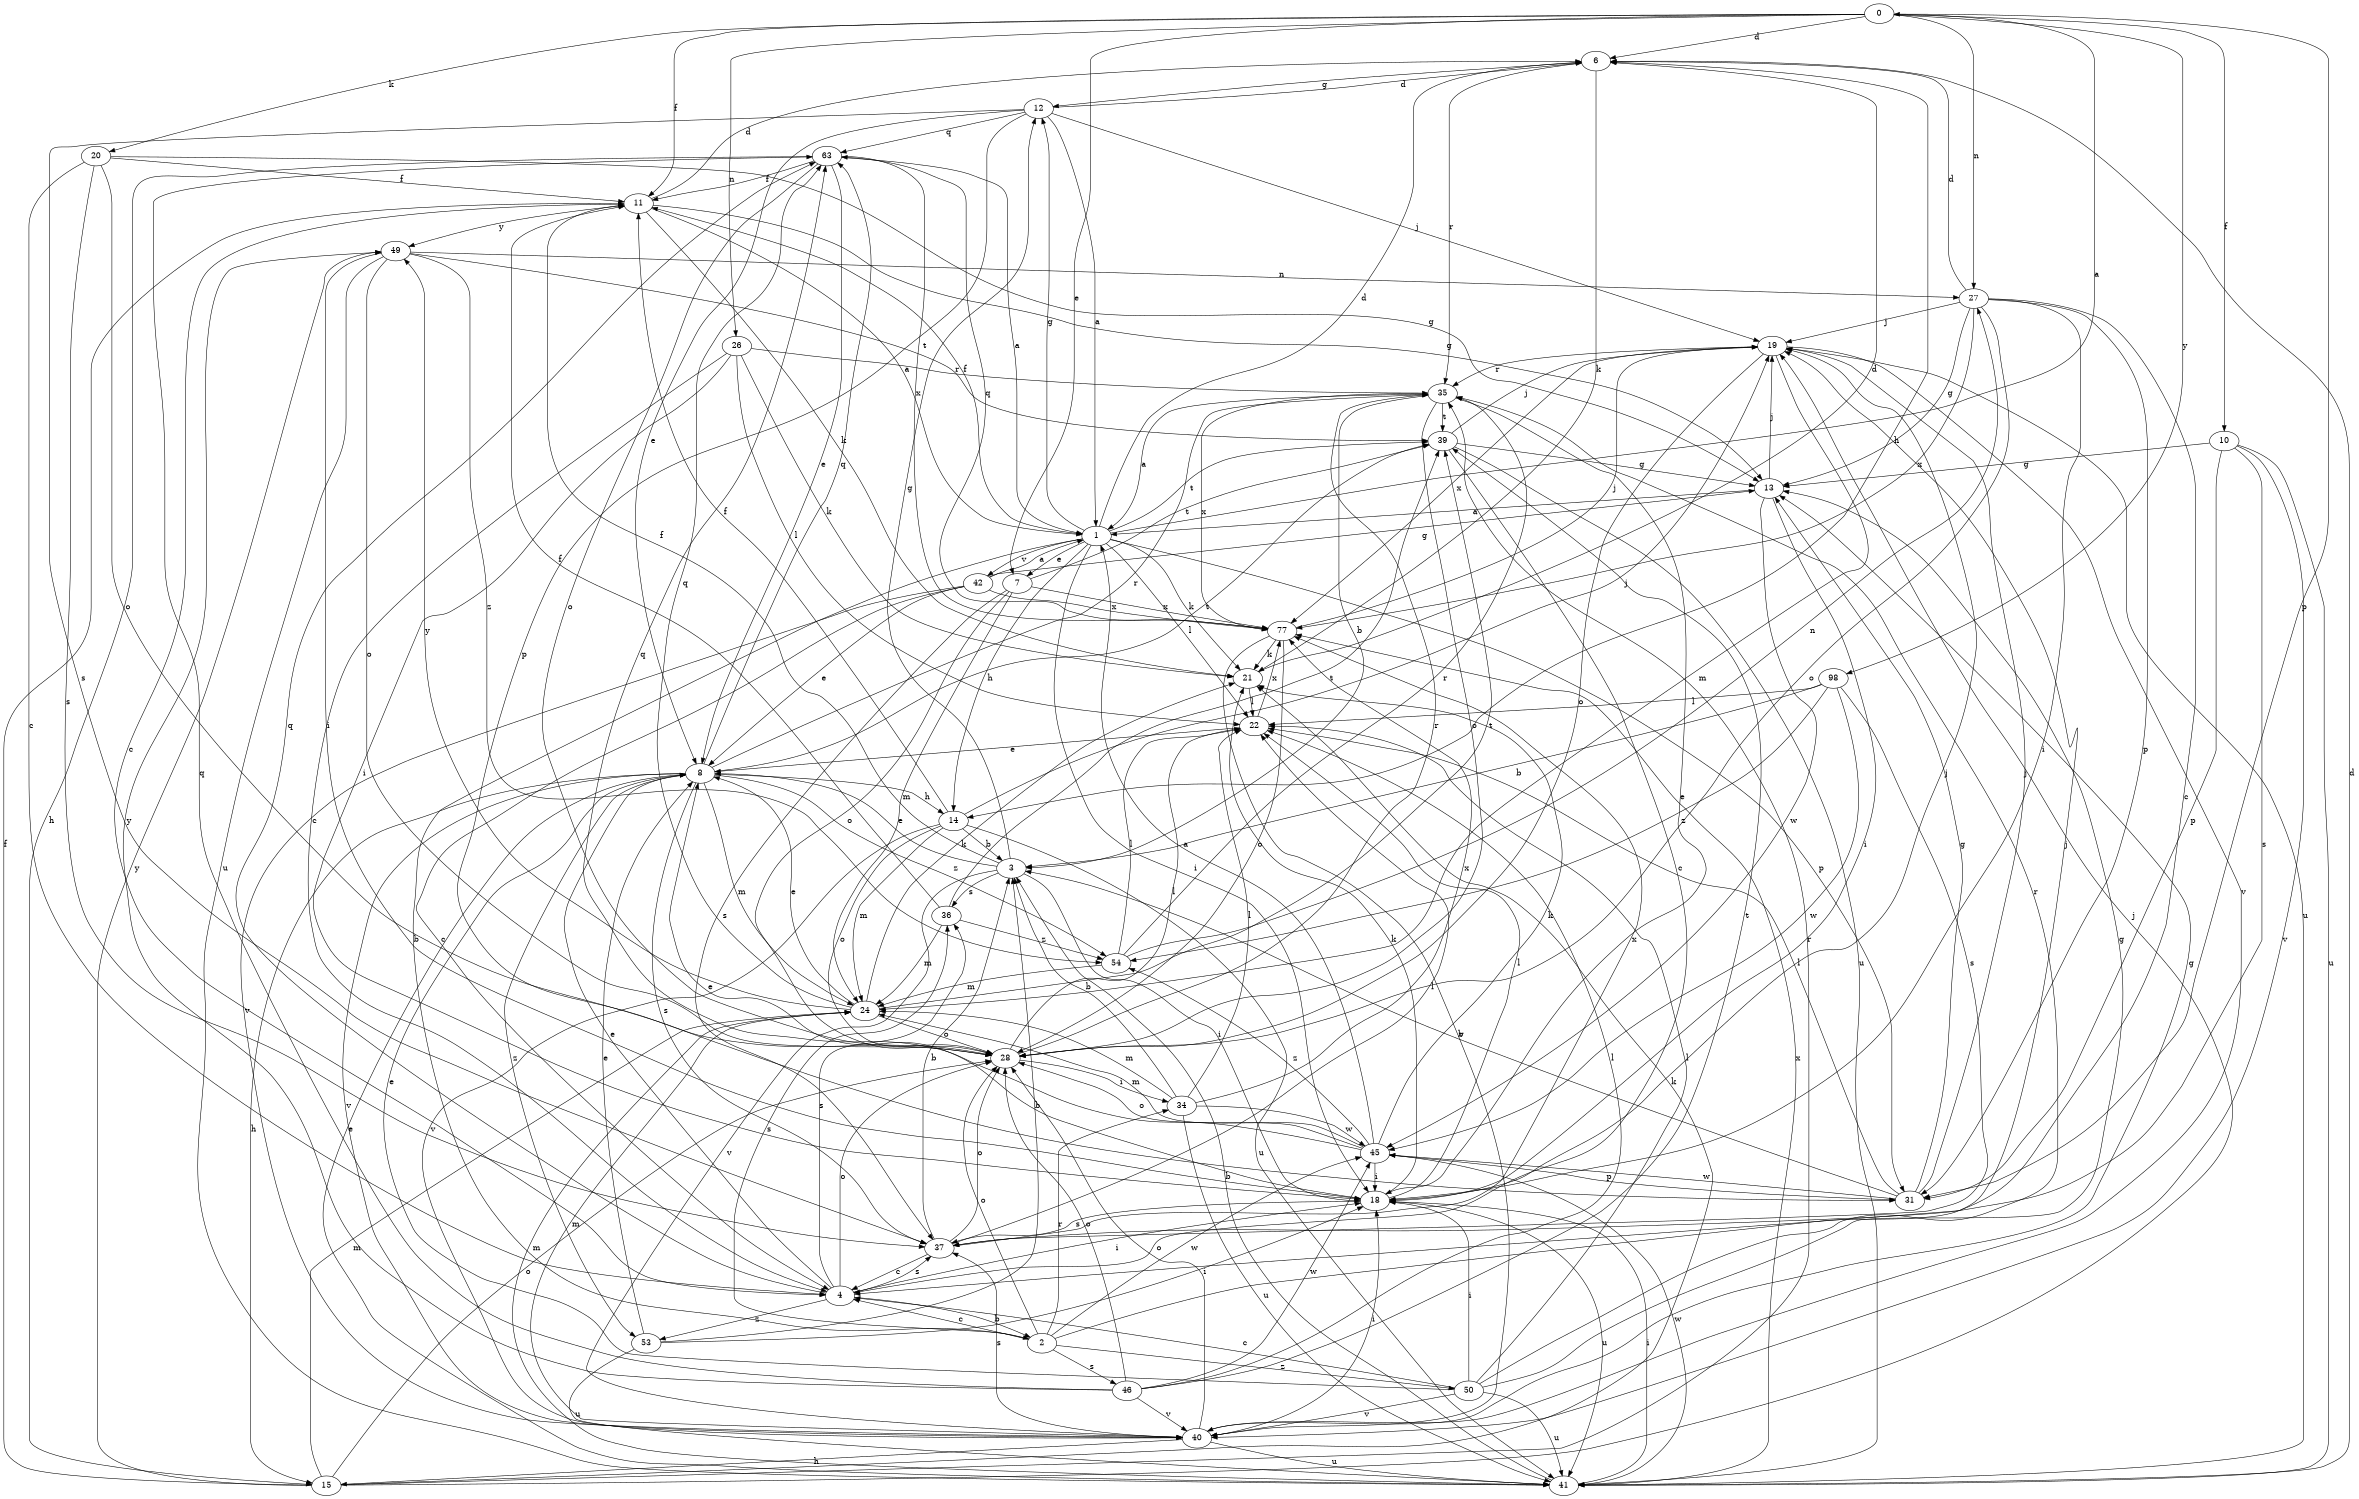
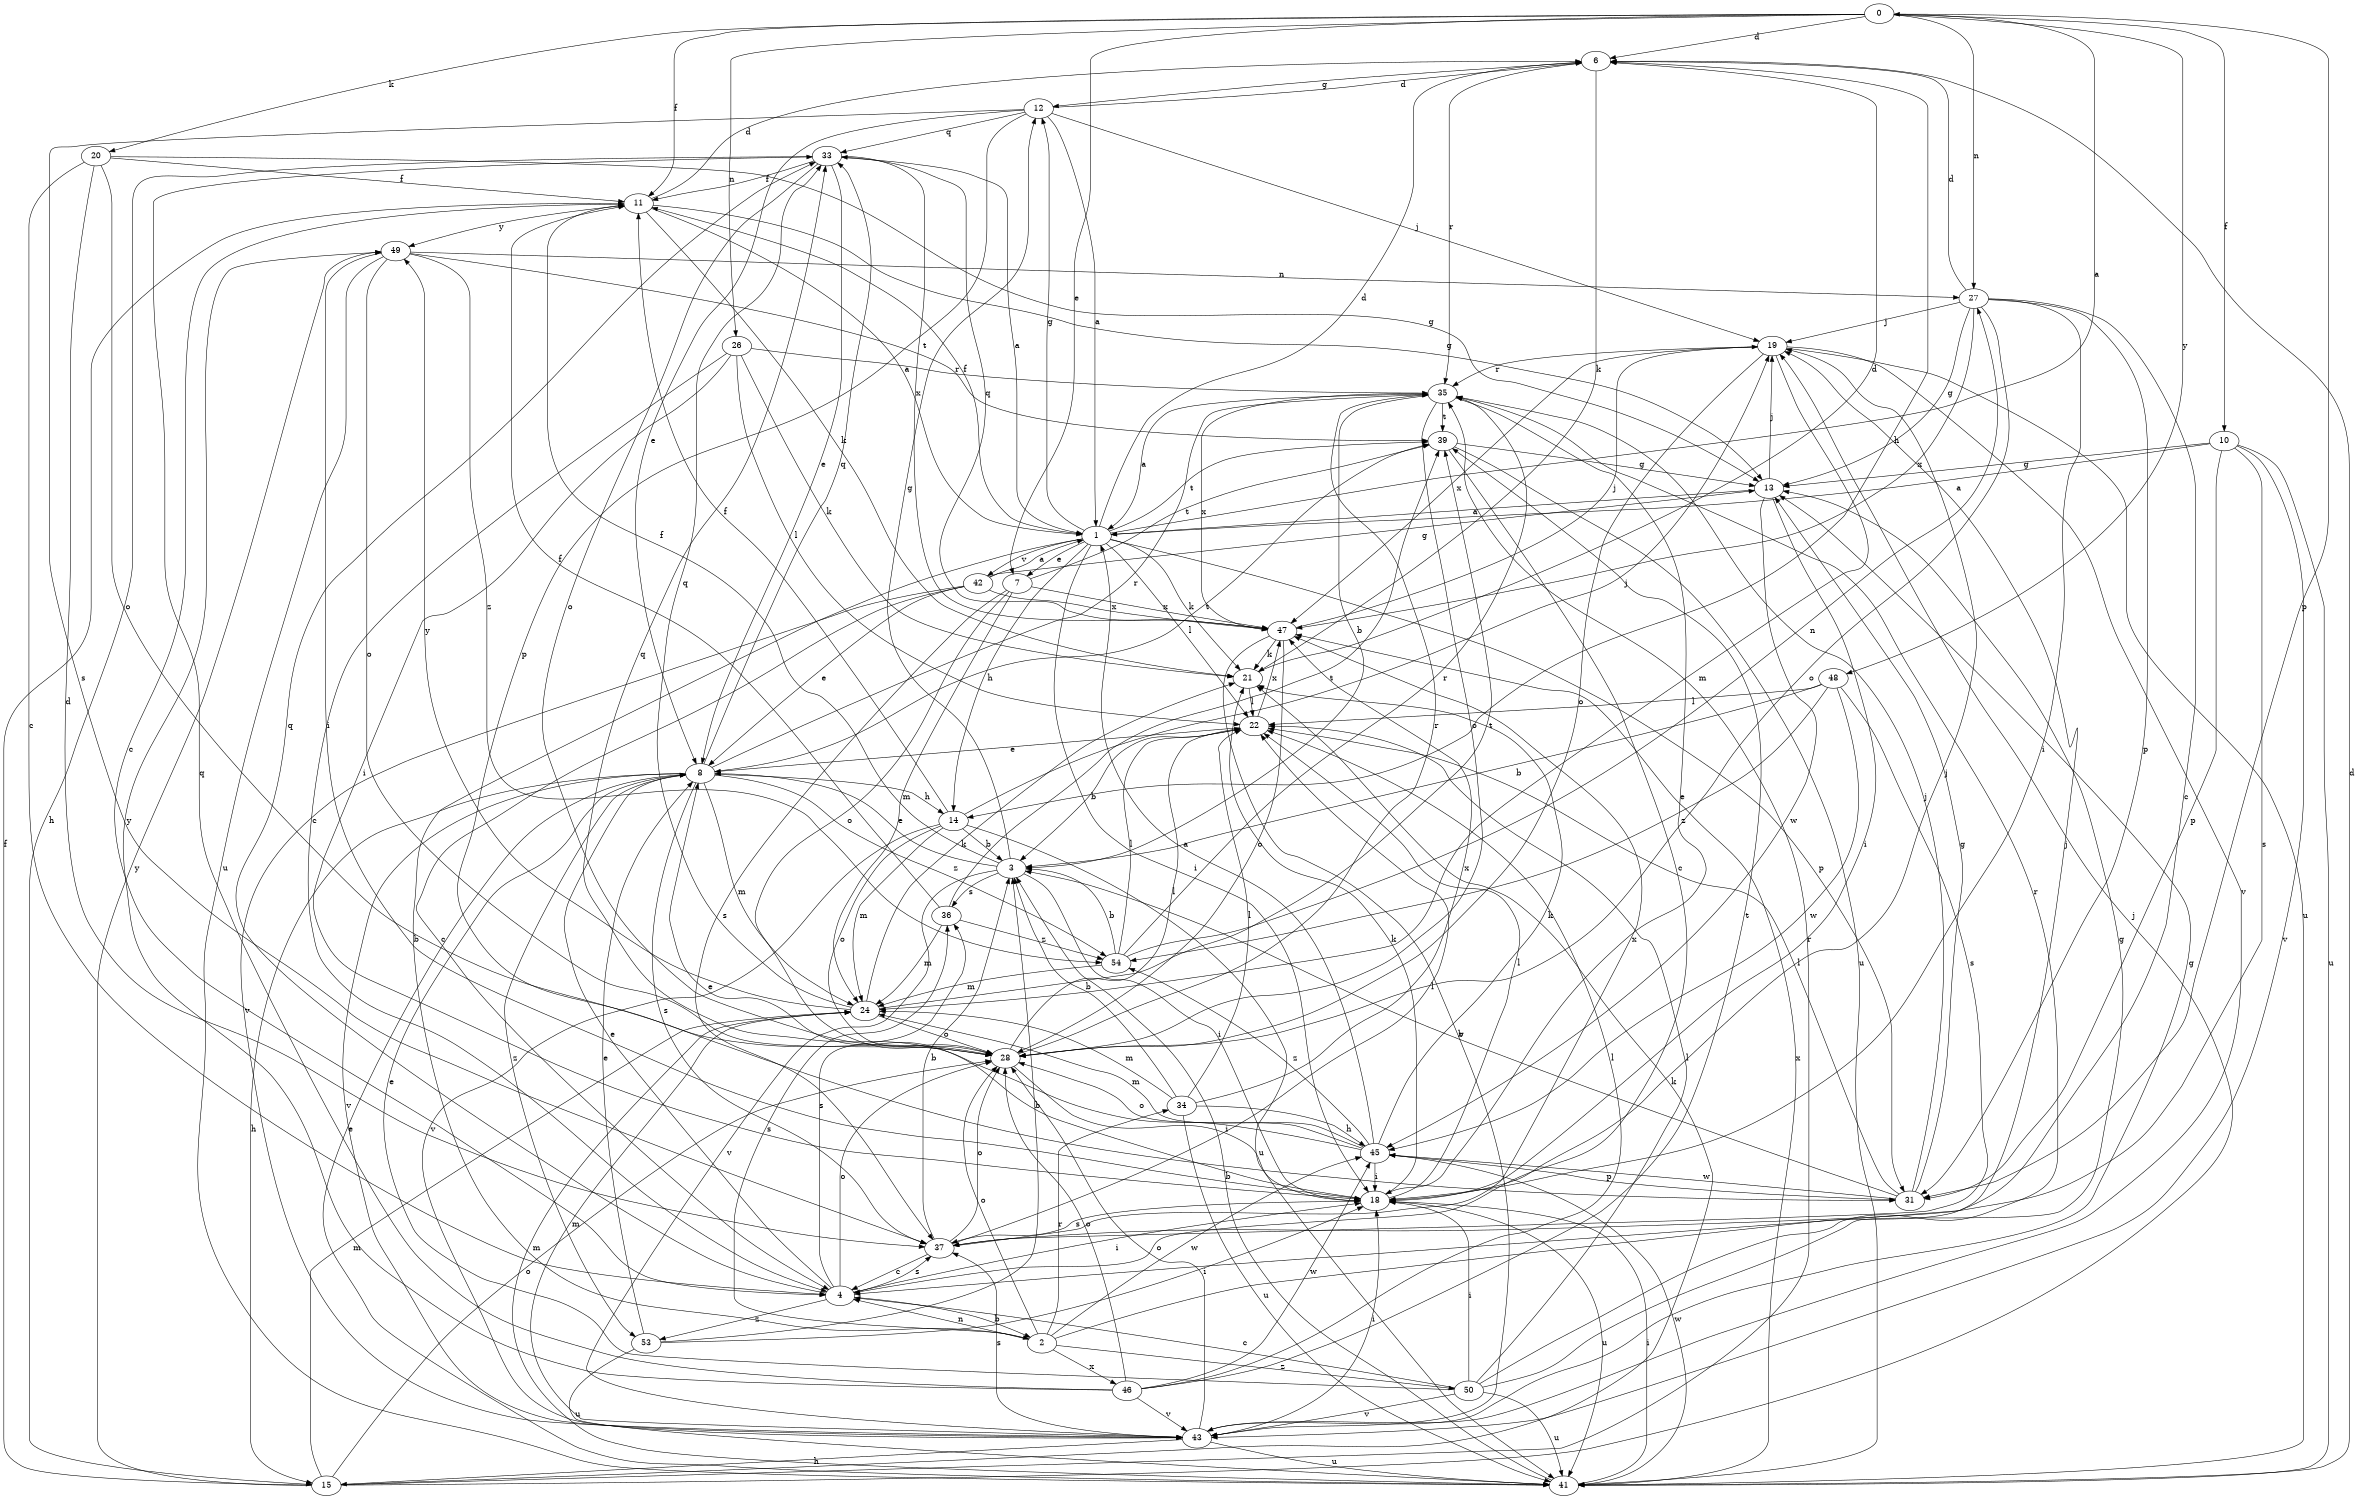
node "63": label "63" -> "33"
edge "39" -> "19": removed, label "j"
edge "10" -> "1": added, label "a"
node "77": label "77" -> "47"
node "98": label "98" -> "48"
edge "20" -> "37": label "s" -> "d"
edge "31" -> "19": now "31" -> "35"
edge "22" -> "3": added, label "b"
edge "24" -> "8": removed, label "e"
edge "54" -> "3": added, label "b"
edge "28" -> "34": now "28" -> "18"
edge "34" -> "45": label "w" -> "h"
edge "2" -> "4": label "c" -> "n"
edge "2" -> "46": label "s" -> "x"
node "40": label "40" -> "43"
